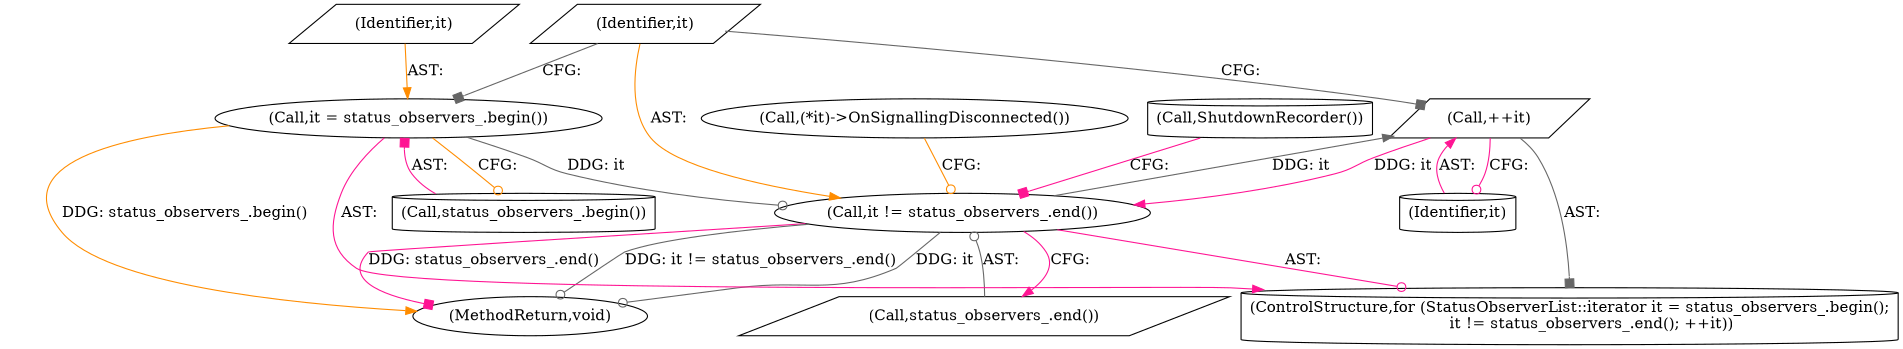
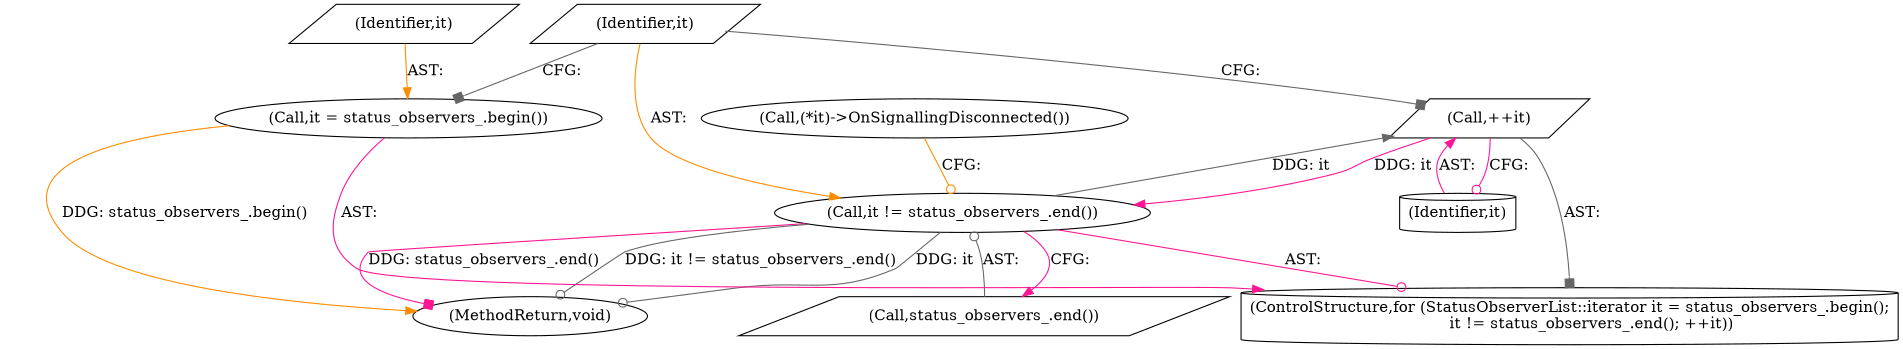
node "(Call,ShutdownRecorder())": removed
edge "(Call,it = status_observers_.begin())" -> "(Call,it != status_observers_.end())": removed, label "DDG: it"
node "(Call,status_observers_.begin())": removed
